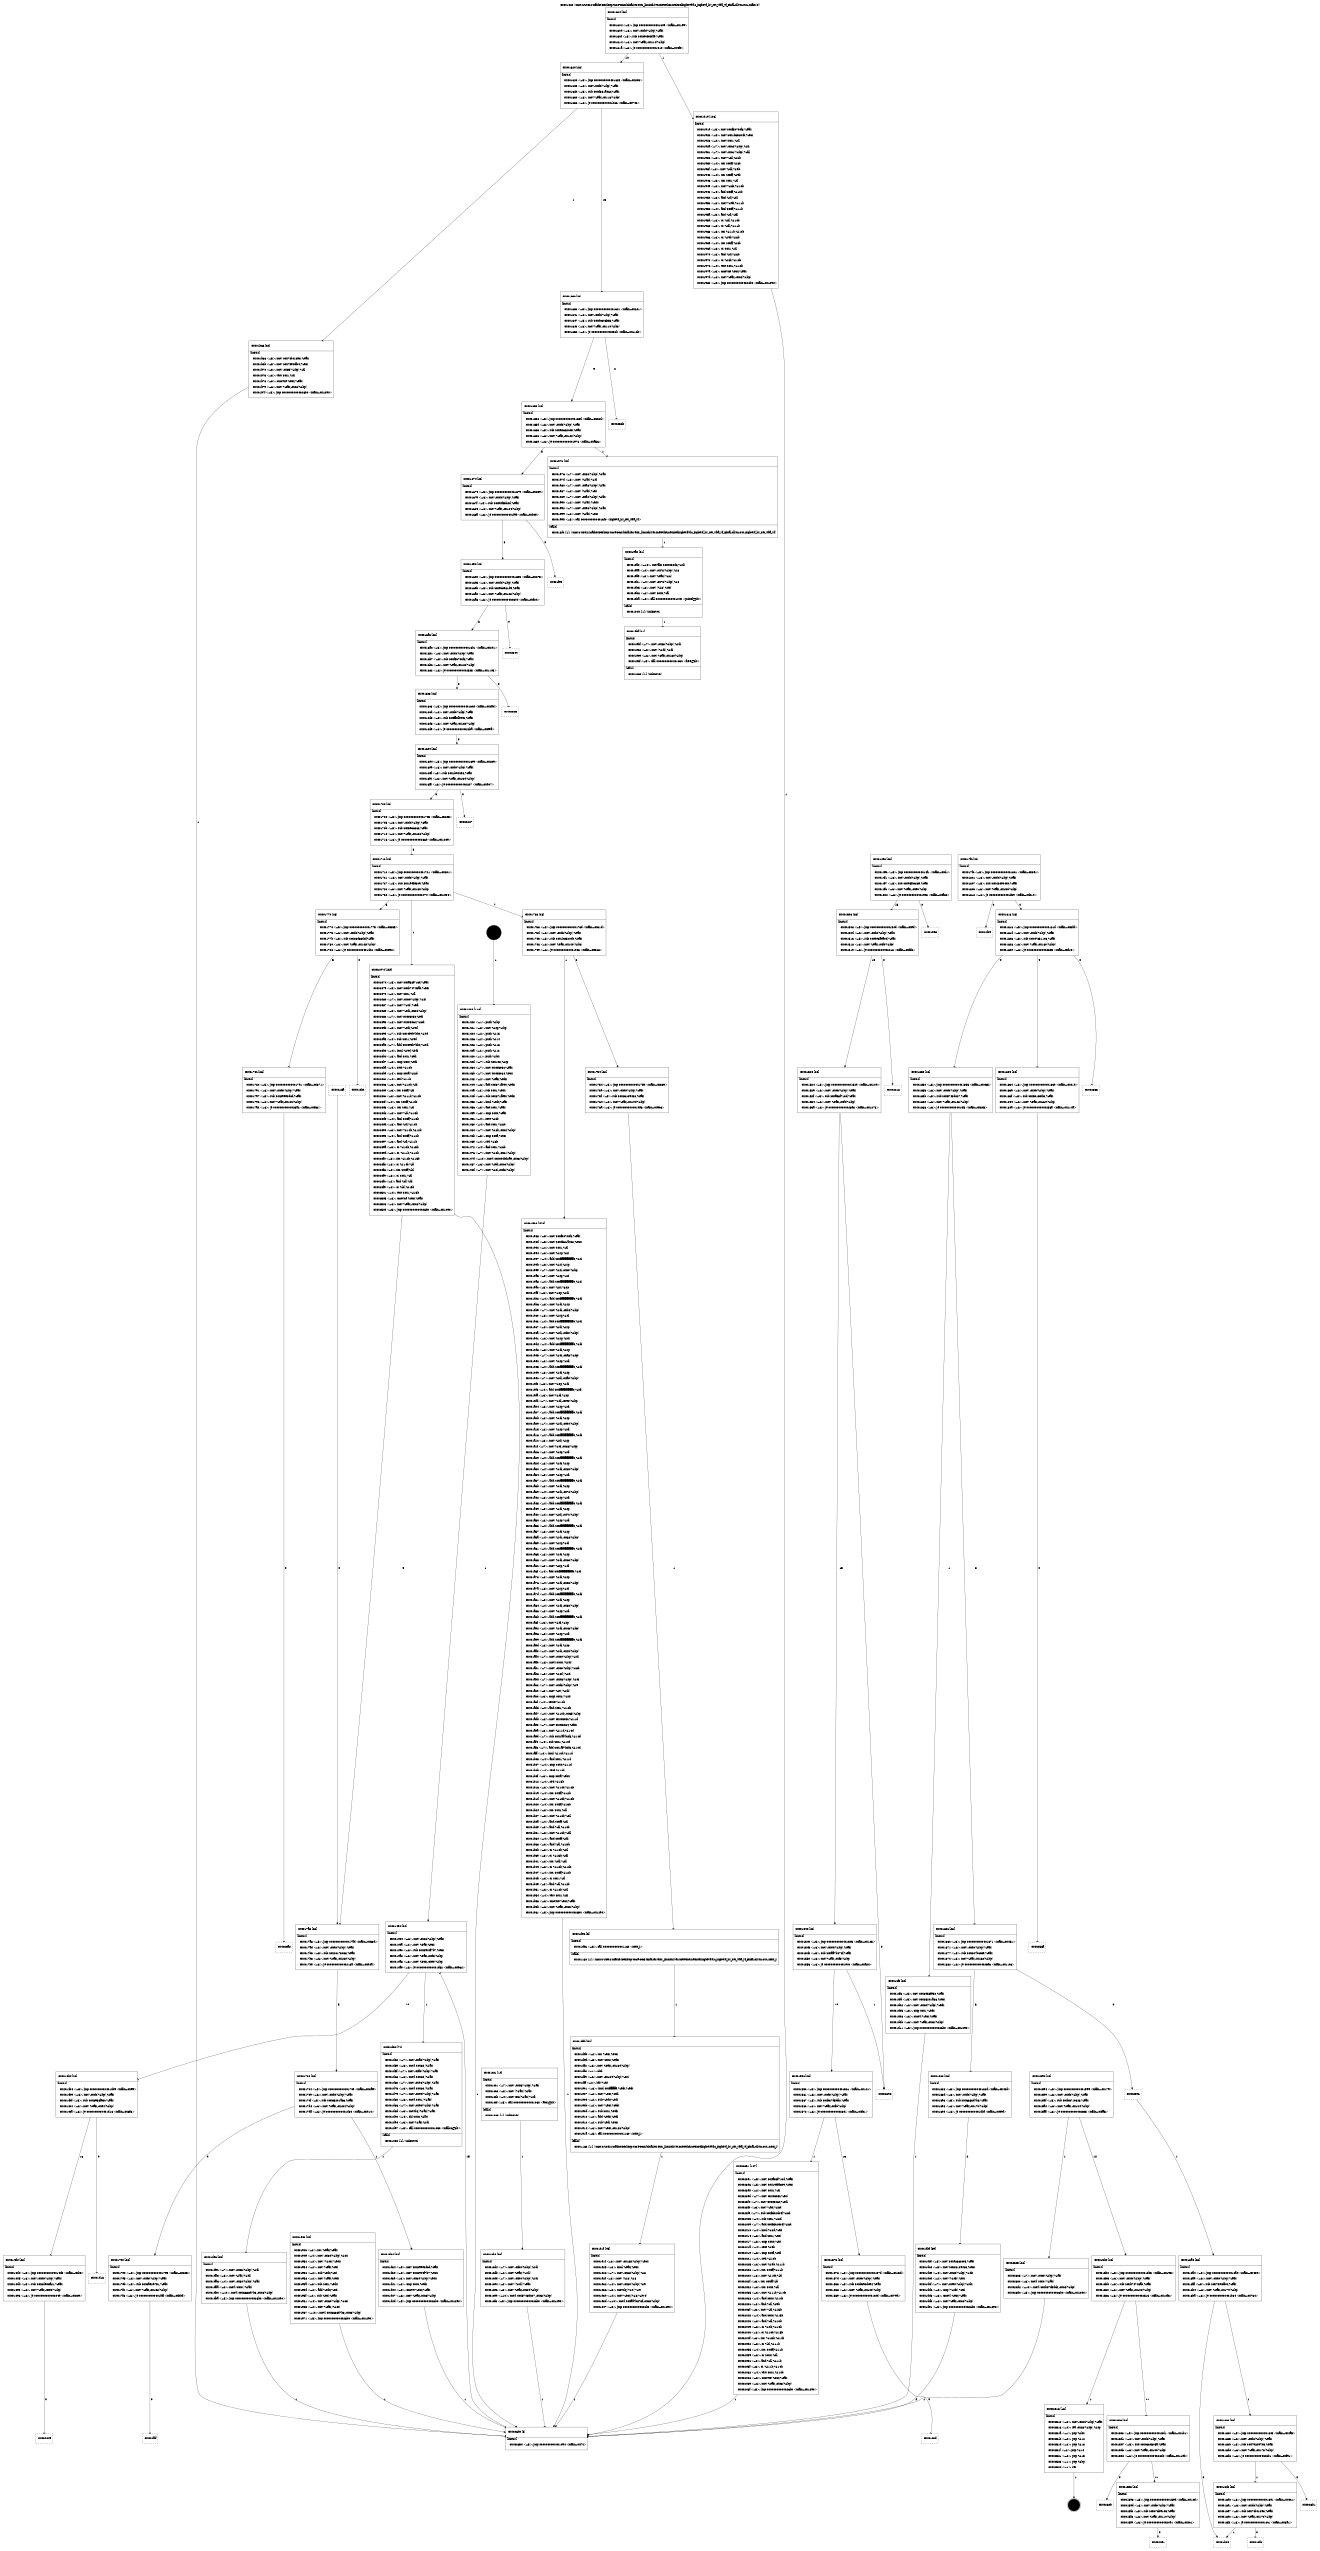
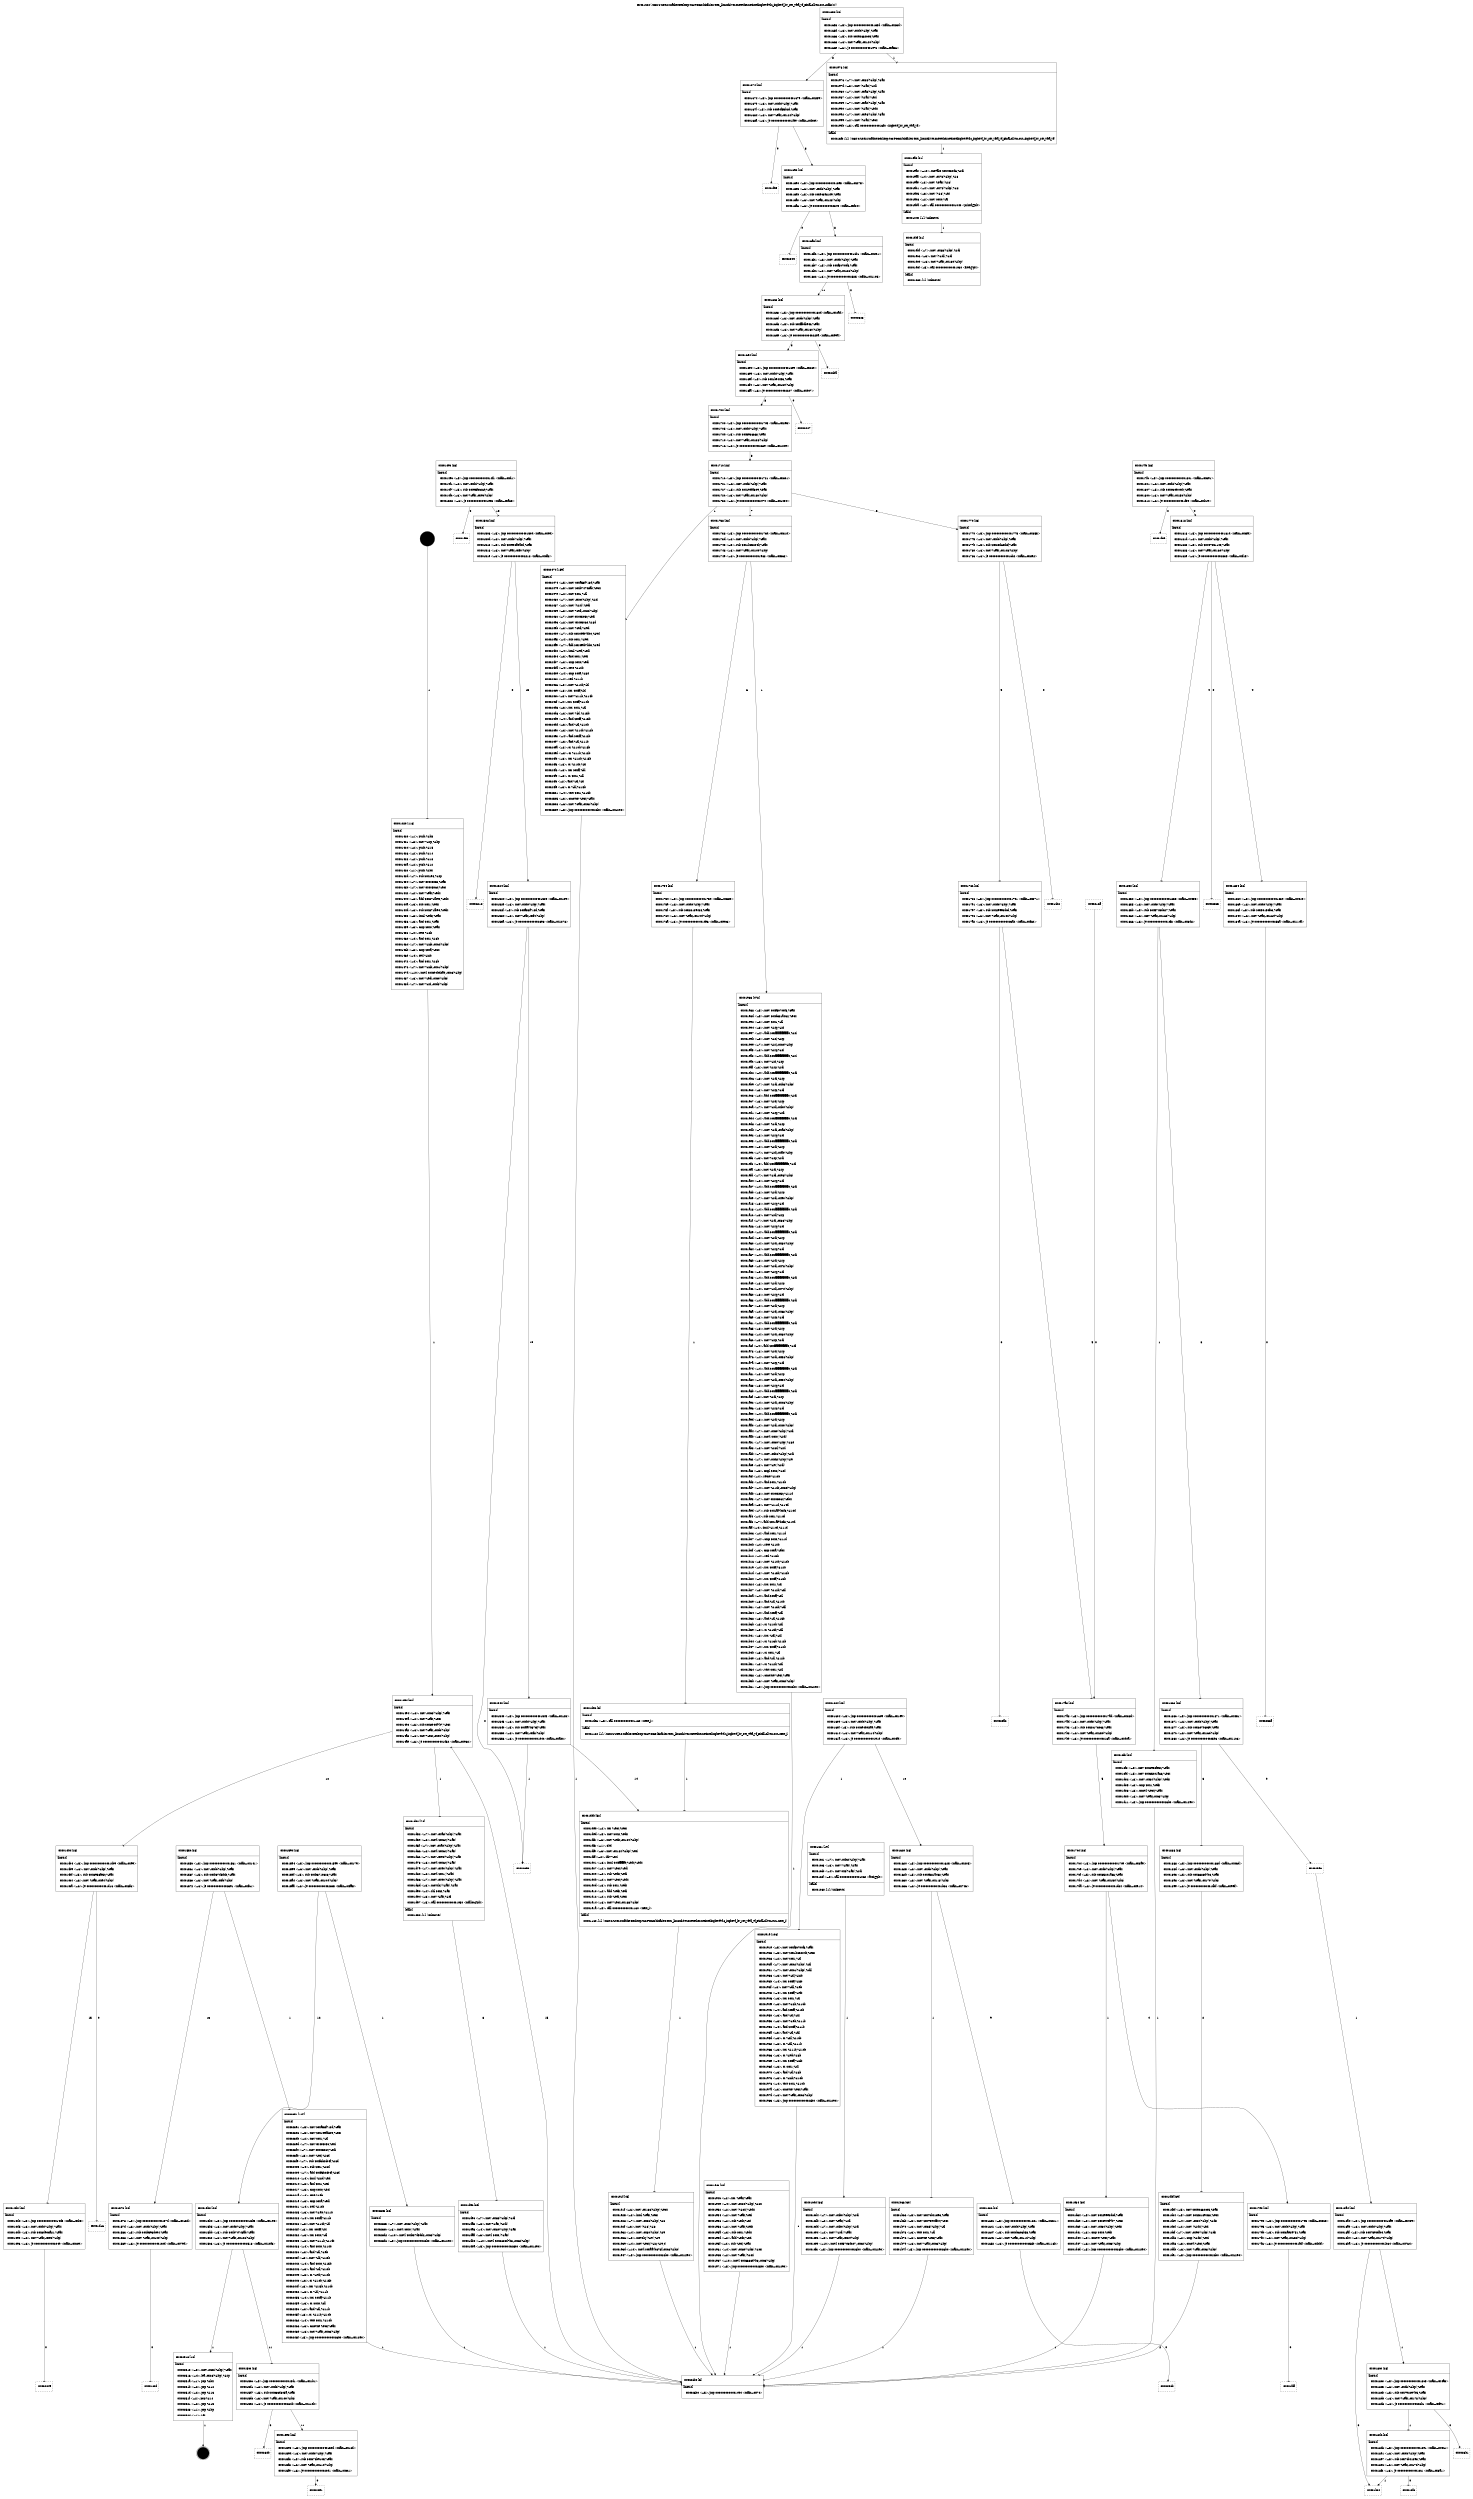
edge "0x401620 [28]" -> "0x40163c [28]": label " 15" -> " 9"
edge "0x40163c [28]" -> "0x401658 [28]": removed, label "9"
node "0x4022ba": added
edge "0x40163c [28]" -> "0x40258b": arrowhead tee -> diamond
edge "0x4016ac [28]" -> "0x4016c8 [28]": label " 8" -> " 11"
edge "0x401700 [28]" -> "0x40171c [28]": arrowhead tee -> diamond
edge "0x402474 [159]" -> "0x4017a8 [28]": now "0x40178c [28]" -> "0x4017a8 [28]"
edge "0x401540 [28]" -> "0x40155c [28]": now "0x401540 [28]" -> "0x401deb [52]"
edge "0x401d52 [74]" -> "0x401d9c [35]": label " 1" -> " 8"
